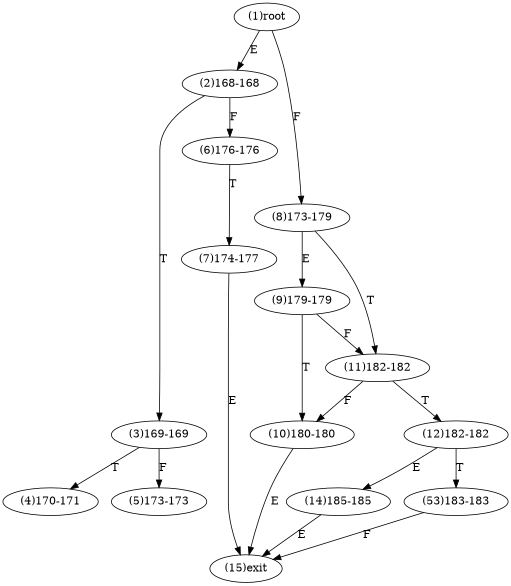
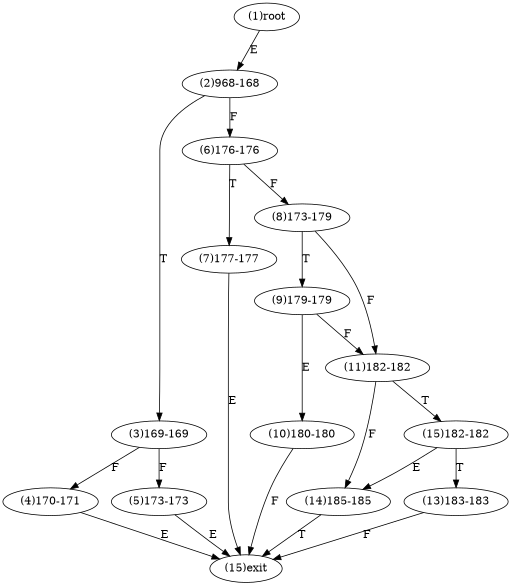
node "(2)168-168": label "(2)168-168" -> "(2)968-168"
edge "(1)root" -> "(8)173-179": now "(6)176-176" -> "(8)173-179"
node "(7)174-177": label "(7)174-177" -> "(7)177-177"
edge "(8)173-179" -> "(9)179-179": label "E" -> "T"
edge "(8)173-179" -> "(11)182-182": label "T" -> "F"
edge "(9)179-179" -> "(10)180-180": label "T" -> "E"
edge "(11)182-182" -> "(10)180-180": now "(11)182-182" -> "(14)185-185"
node "(12)182-182": label "(12)182-182" -> "(15)182-182"
edge "(3)169-169" -> "(4)170-171": label "T" -> "F"
edge "(10)180-180" -> "(15)exit": label "E" -> "F"
node "(53)183-183": label "(53)183-183" -> "(13)183-183"
edge "(5)173-173" -> "(15)exit": added, label "E"
edge "(4)170-171" -> "(15)exit": added, label "E"
edge "(14)185-185" -> "(15)exit": label "E" -> "T"
